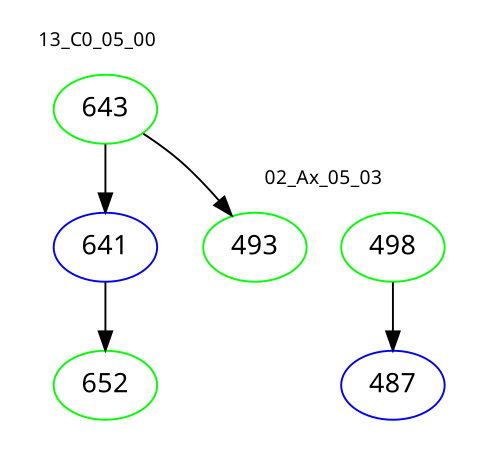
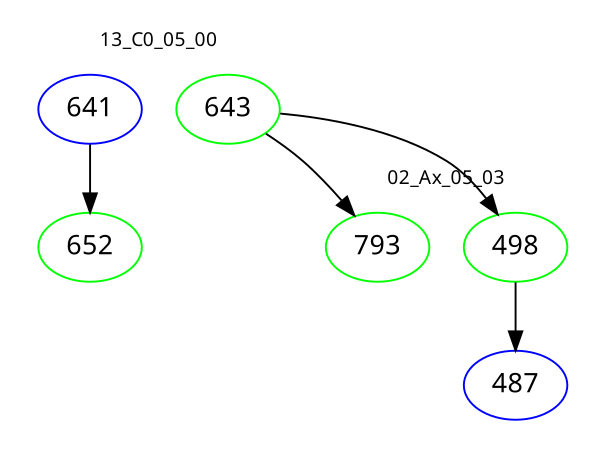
edge "643" -> "641": now "643" -> "498"
node "493": label "493" -> "793"
